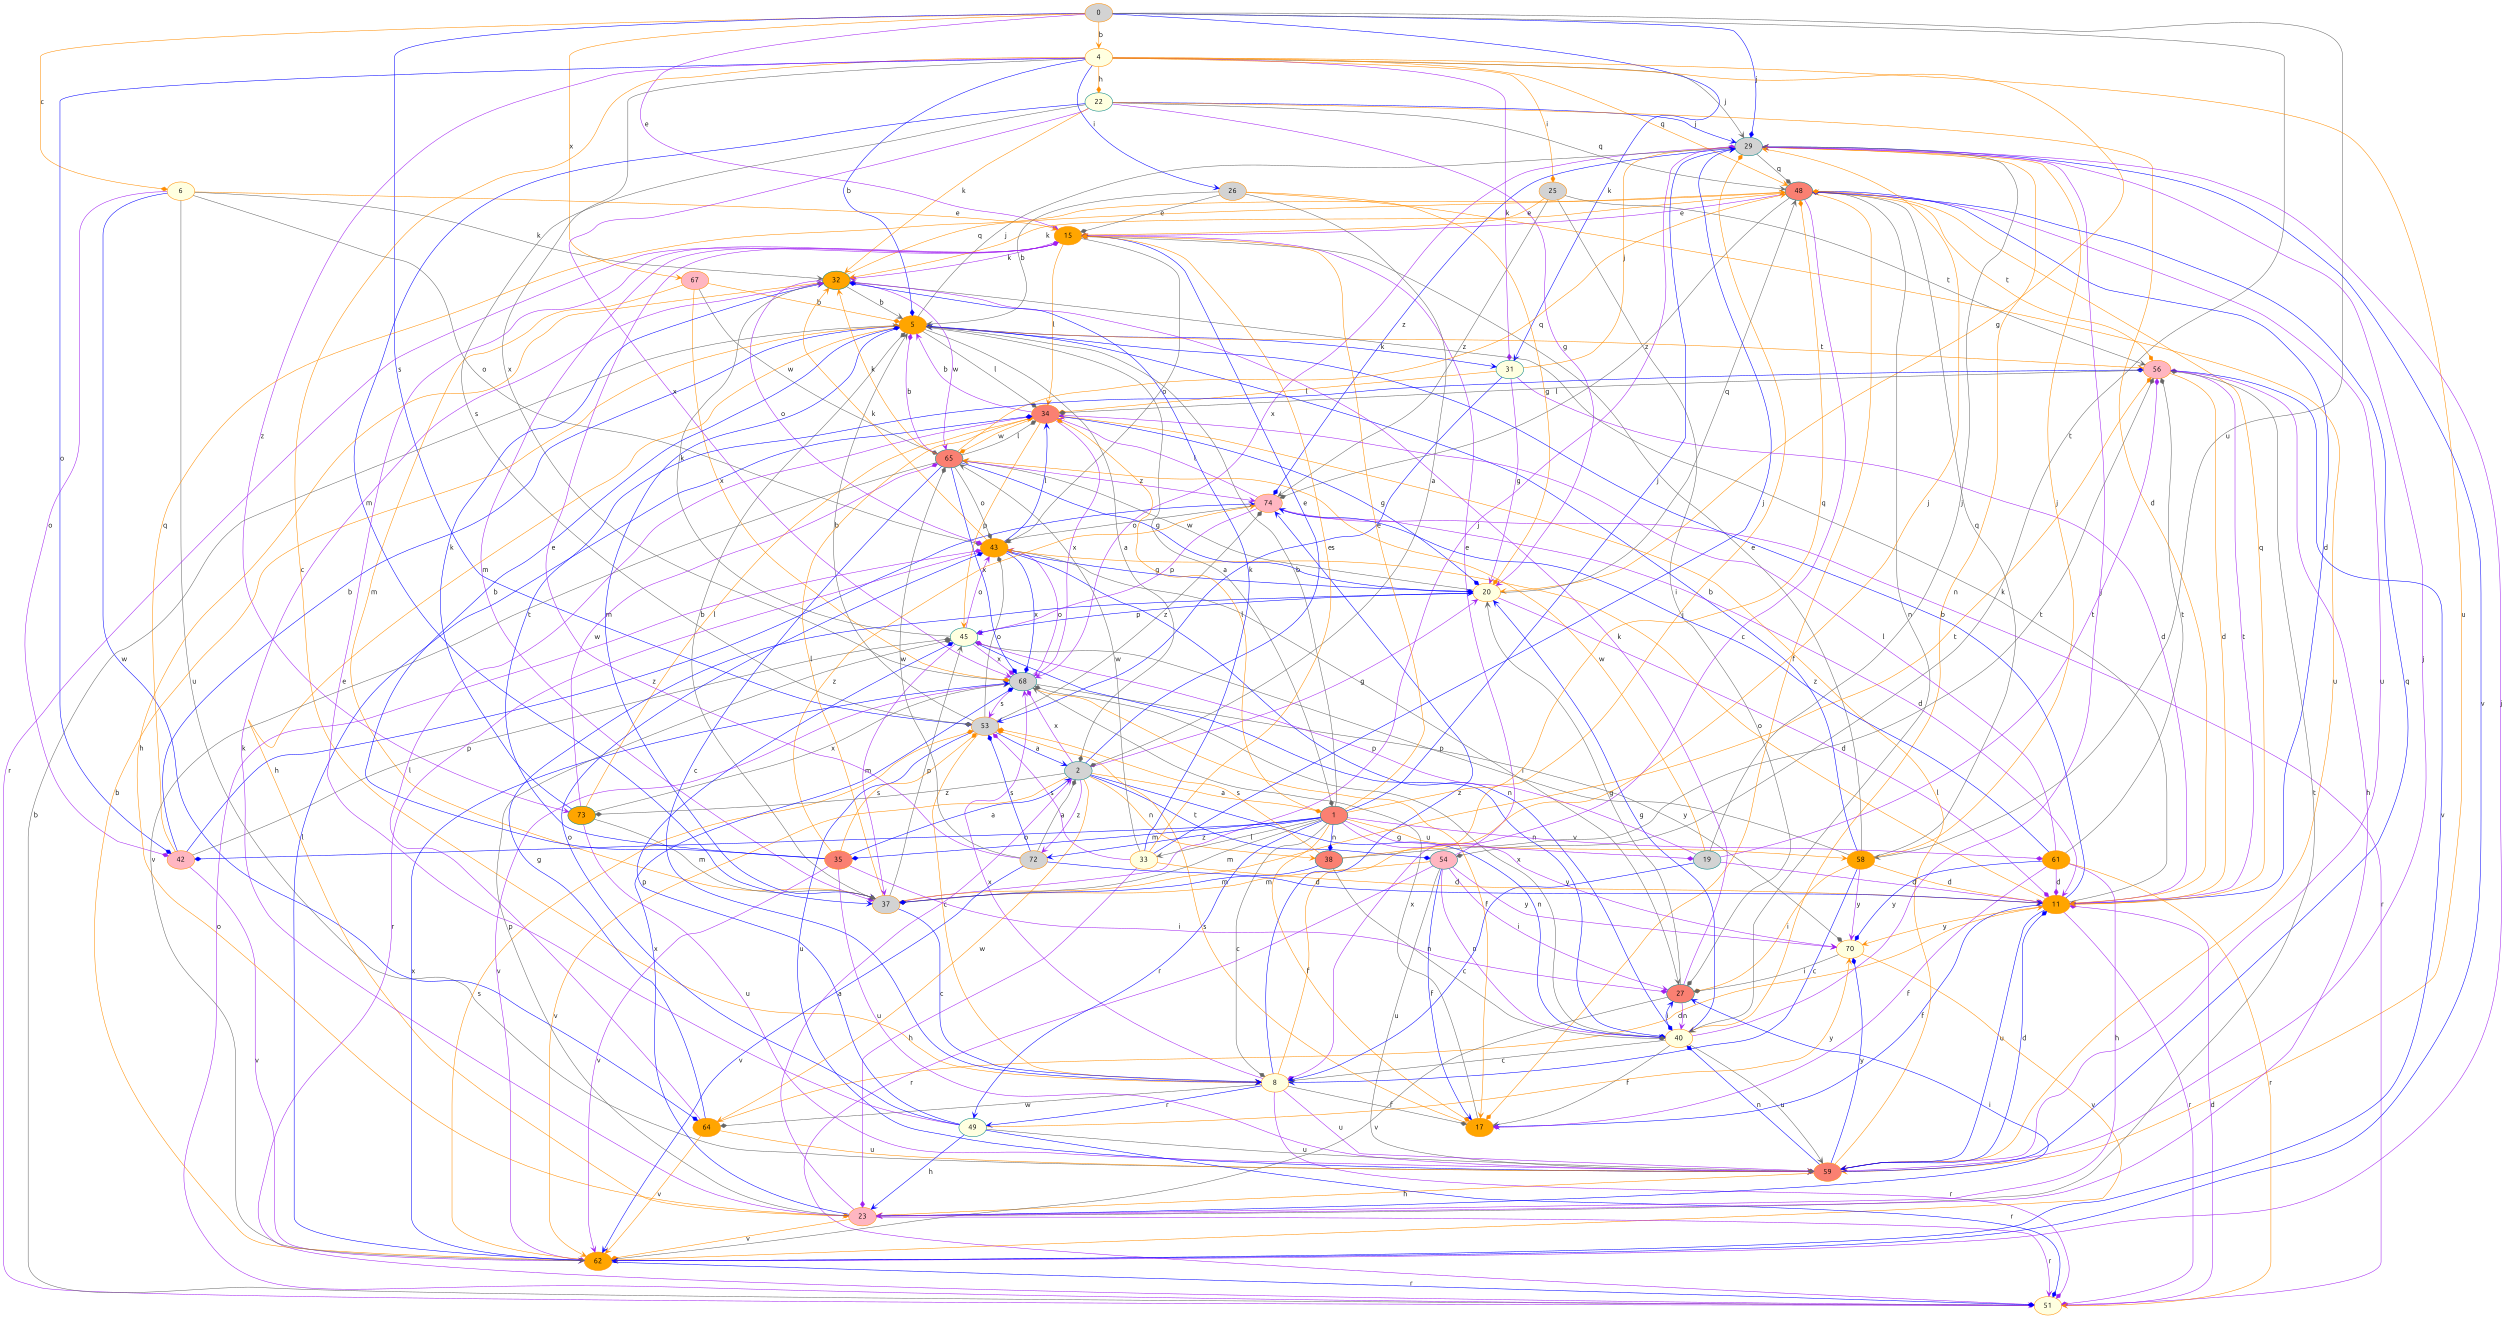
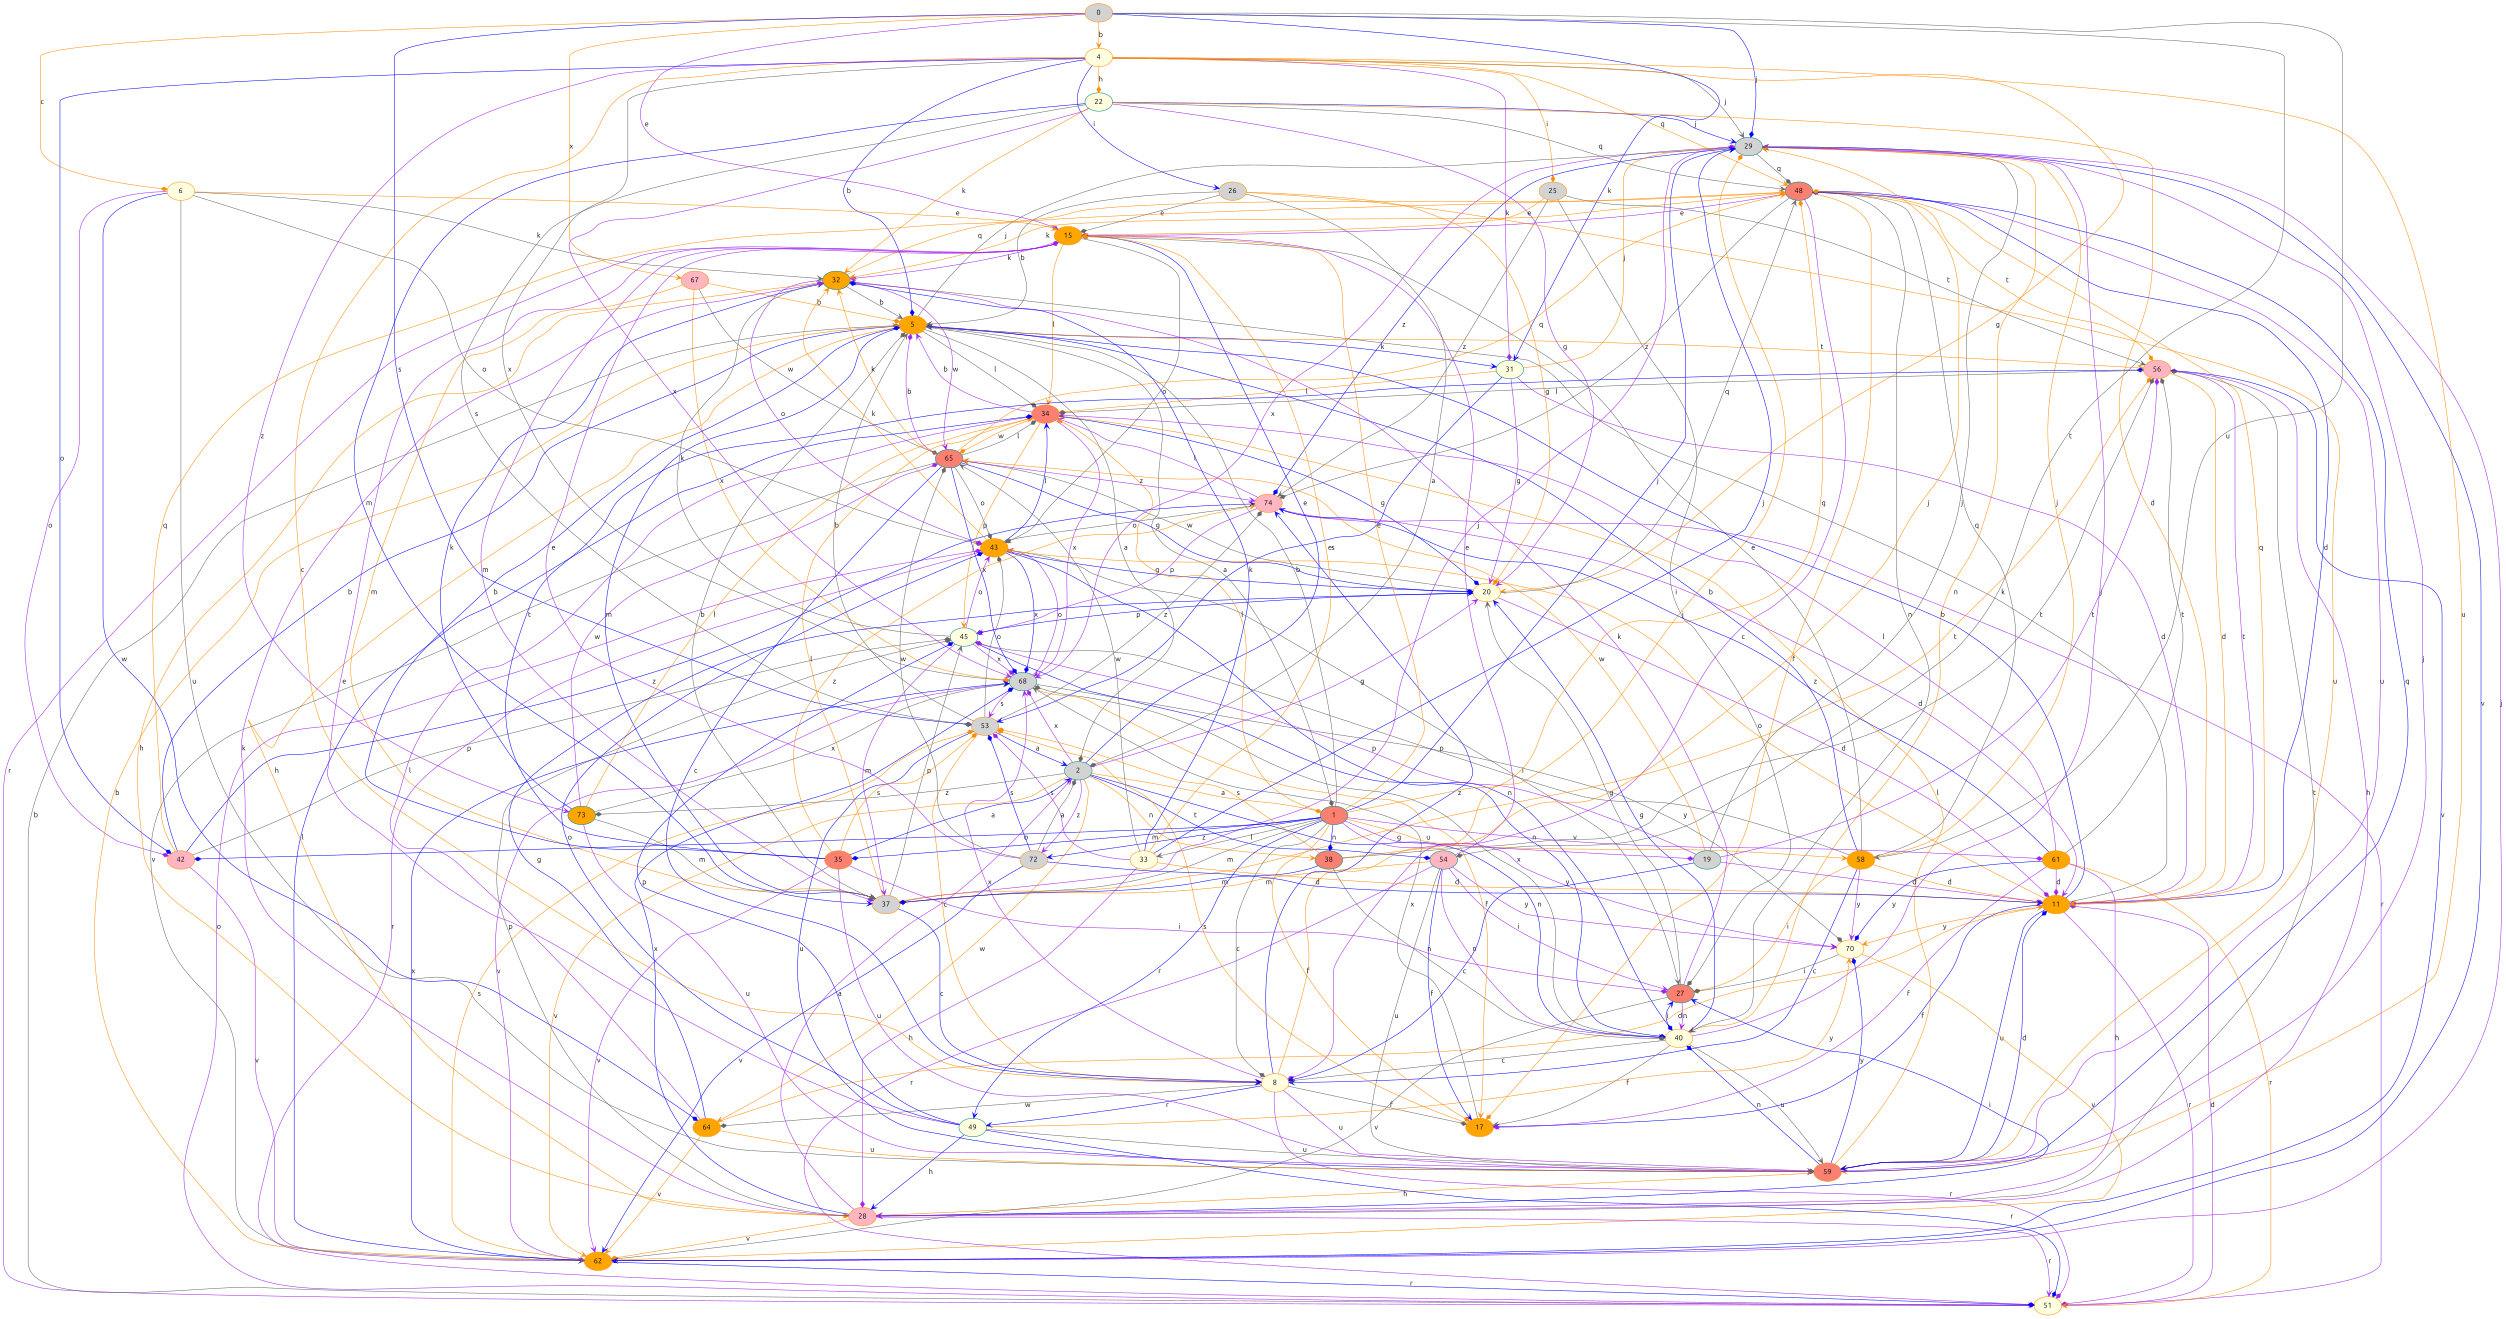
node "23": label "23" -> "28"
